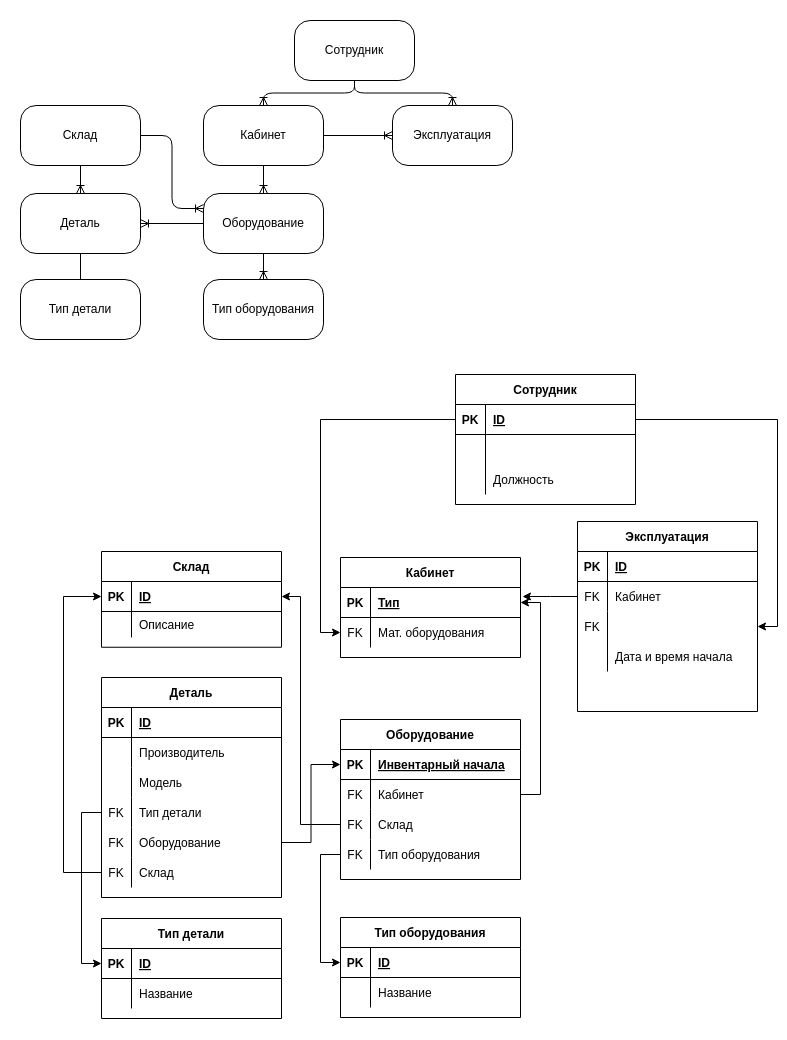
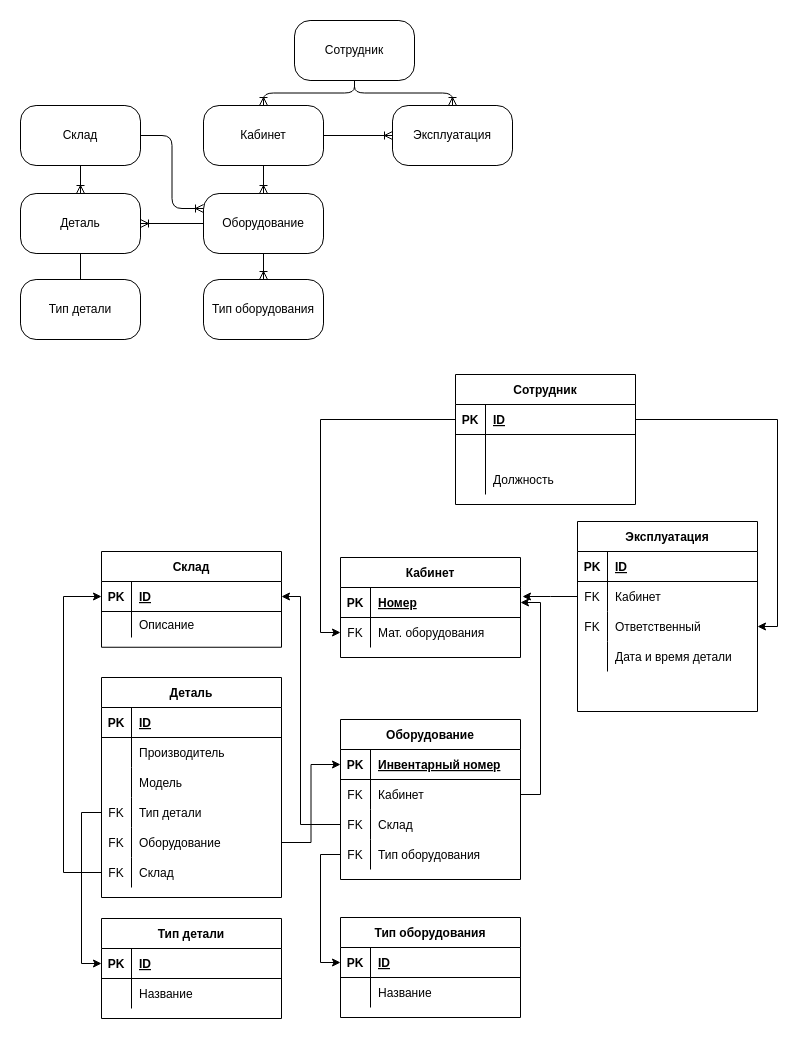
node "Тип": label "Тип" -> "Номер"
node "Ответственный": added
node "Дата и время начала": label "Дата и время начала" -> "Дата и время детали"
node "Инвентарный начала": label "Инвентарный начала" -> "Инвентарный номер"
